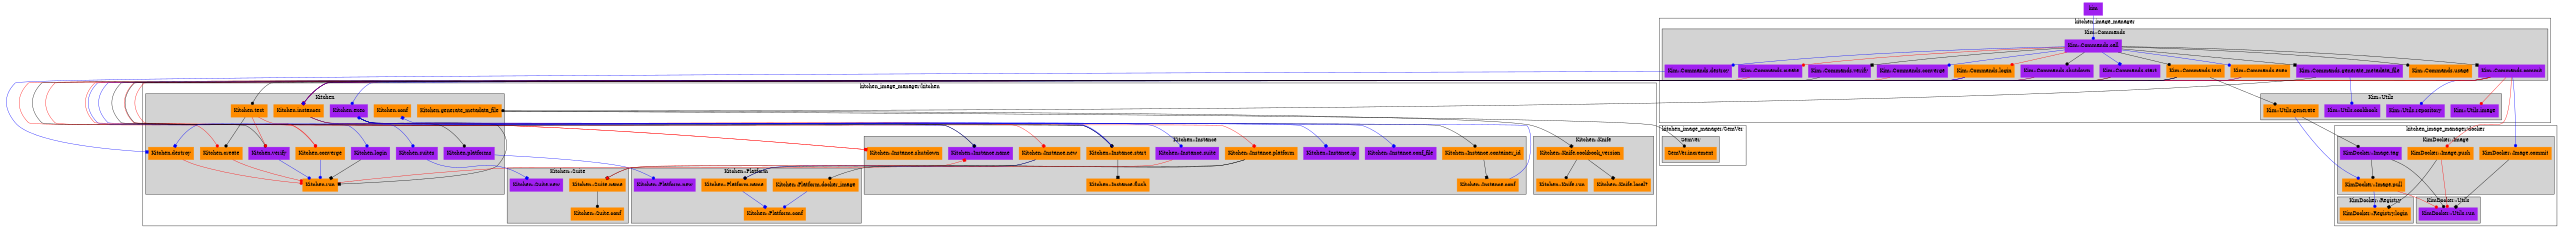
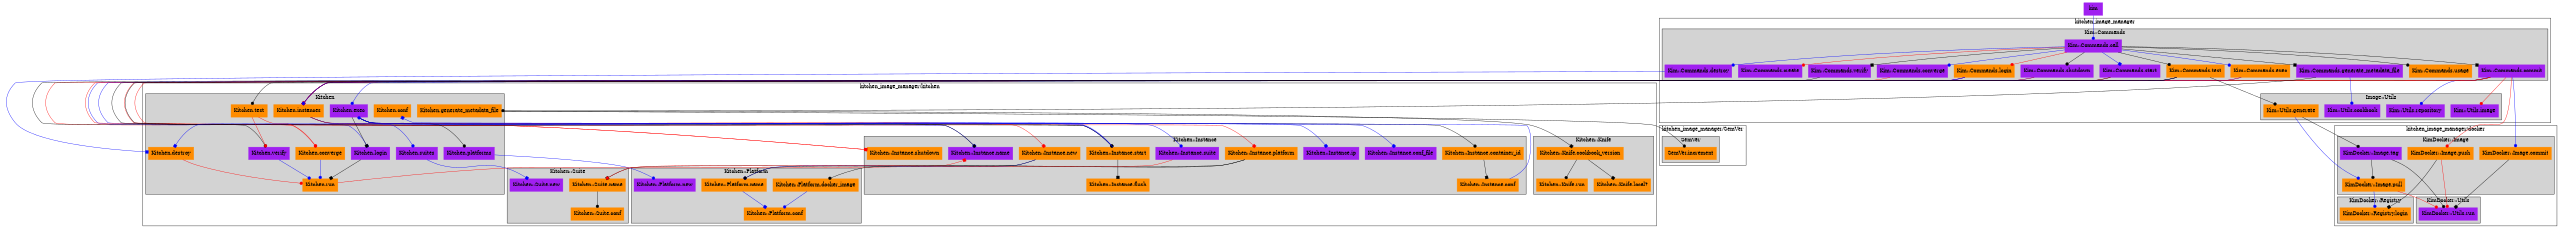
cluster "Kim::Utils": label "Kim::Utils" -> "Image::Utils"
edge "Kitchen.exec" -> "Kitchen.run": now "Kitchen.exec" -> "Kitchen.login"
node "Kitchen.create": removed
